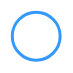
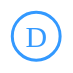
node "D": added
